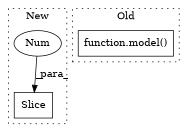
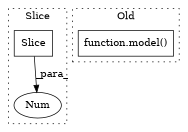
cluster "New": label "New" -> "Slice"
edge "Num" -> "Slice": reversed
